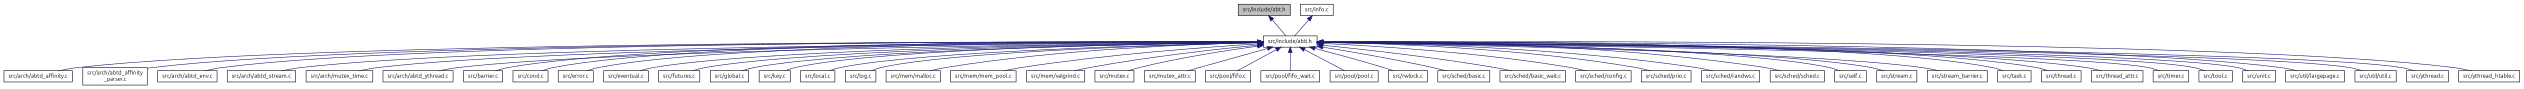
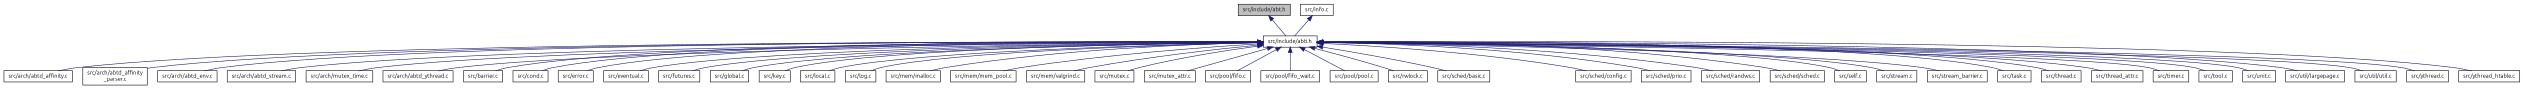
node "src/sched/basic_wait.c": removed
